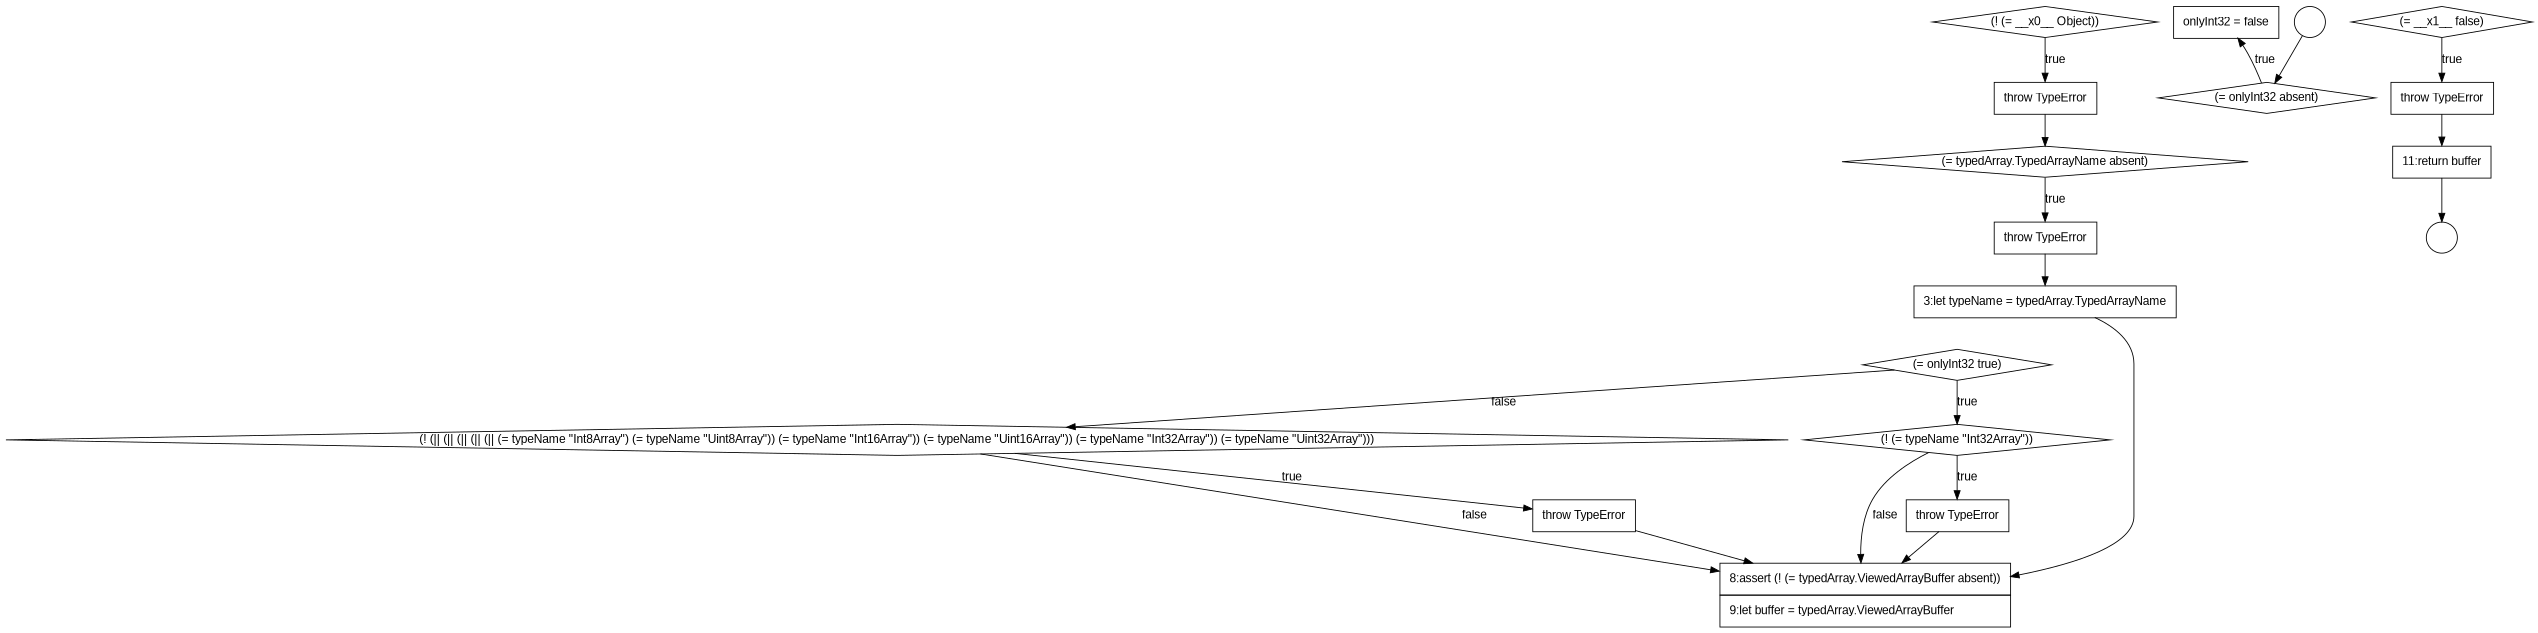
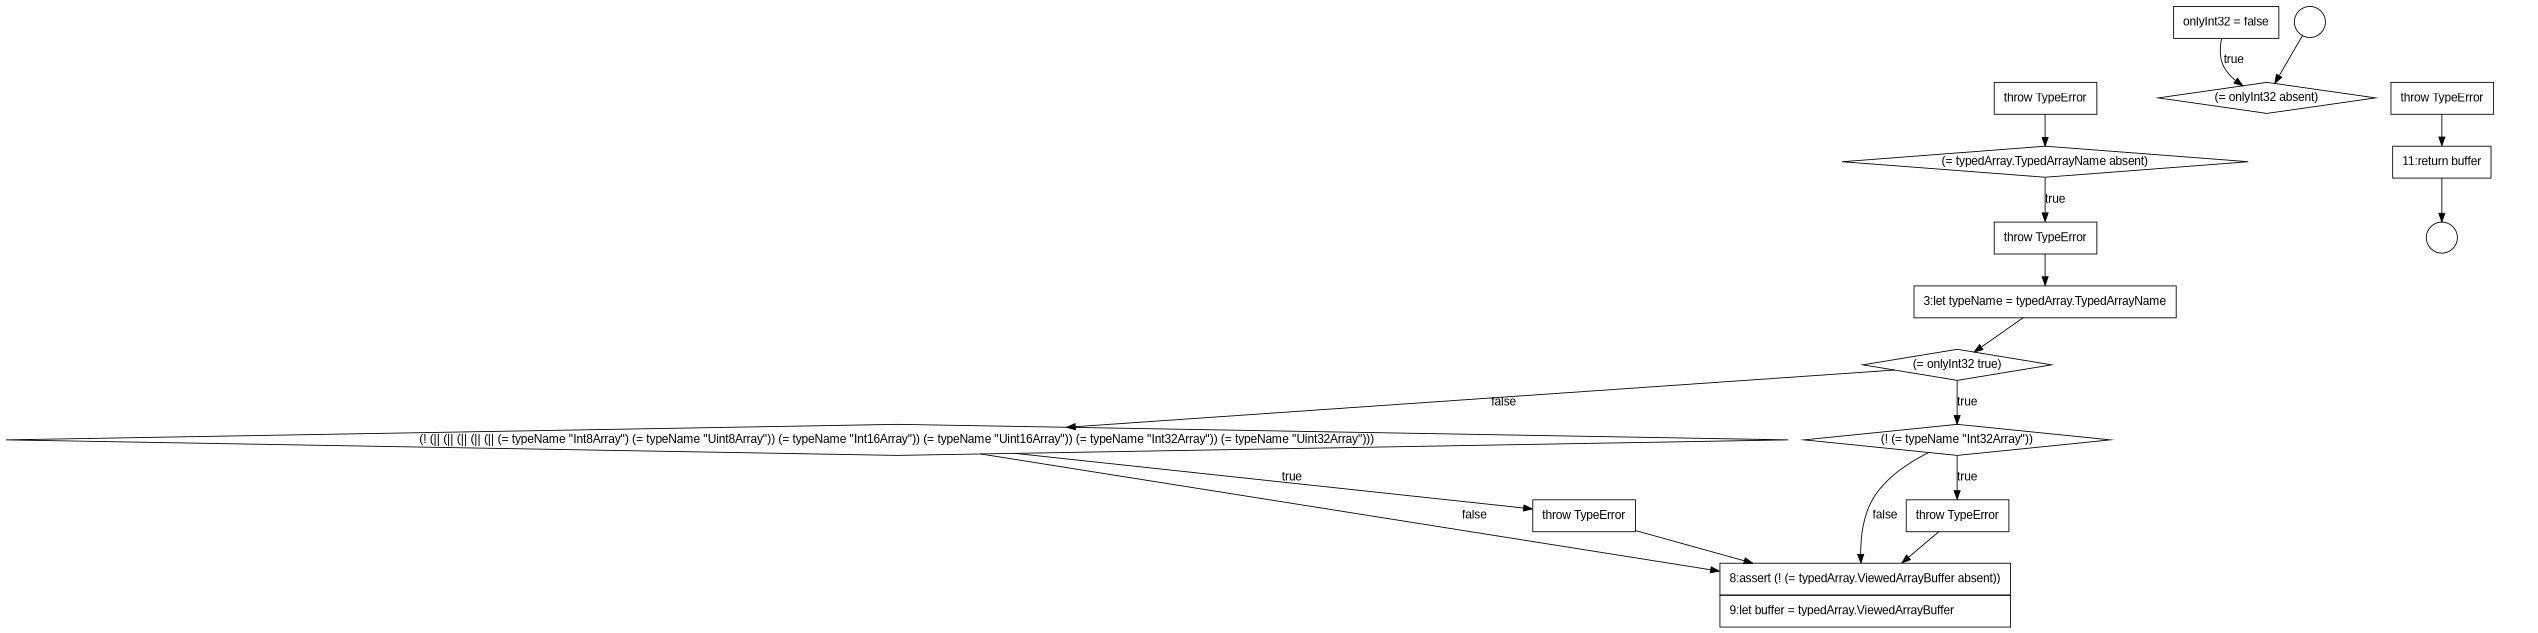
node "(! (= __x0__ Object))": removed
node "(= __x1__ false)": removed
edge "(= onlyInt32 absent)" -> "onlyInt32 = false": reversed
edge "3:let typeName = typedArray.TypedArrayName" -> "8:assert (! (= typedArray.ViewedArrayBuffer absent))": now "3:let typeName = typedArray.TypedArrayName" -> "(= onlyInt32 true)"
